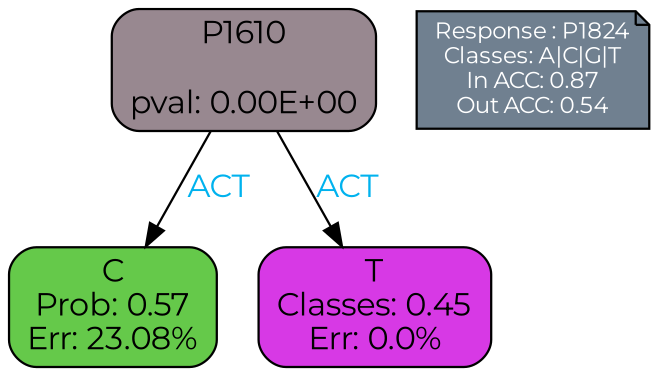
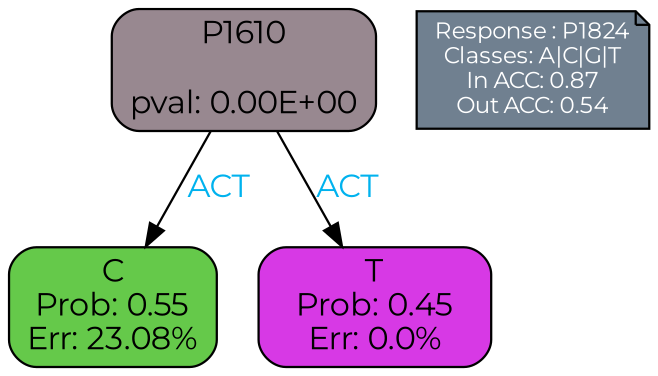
node "C Prob: 0.57 Err: 23.08%": label "C Prob: 0.57 Err: 23.08%" -> "C Prob: 0.55 Err: 23.08%"
node "T Classes: 0.45 Err: 0.0%": label "T Classes: 0.45 Err: 0.0%" -> "T Prob: 0.45 Err: 0.0%"
